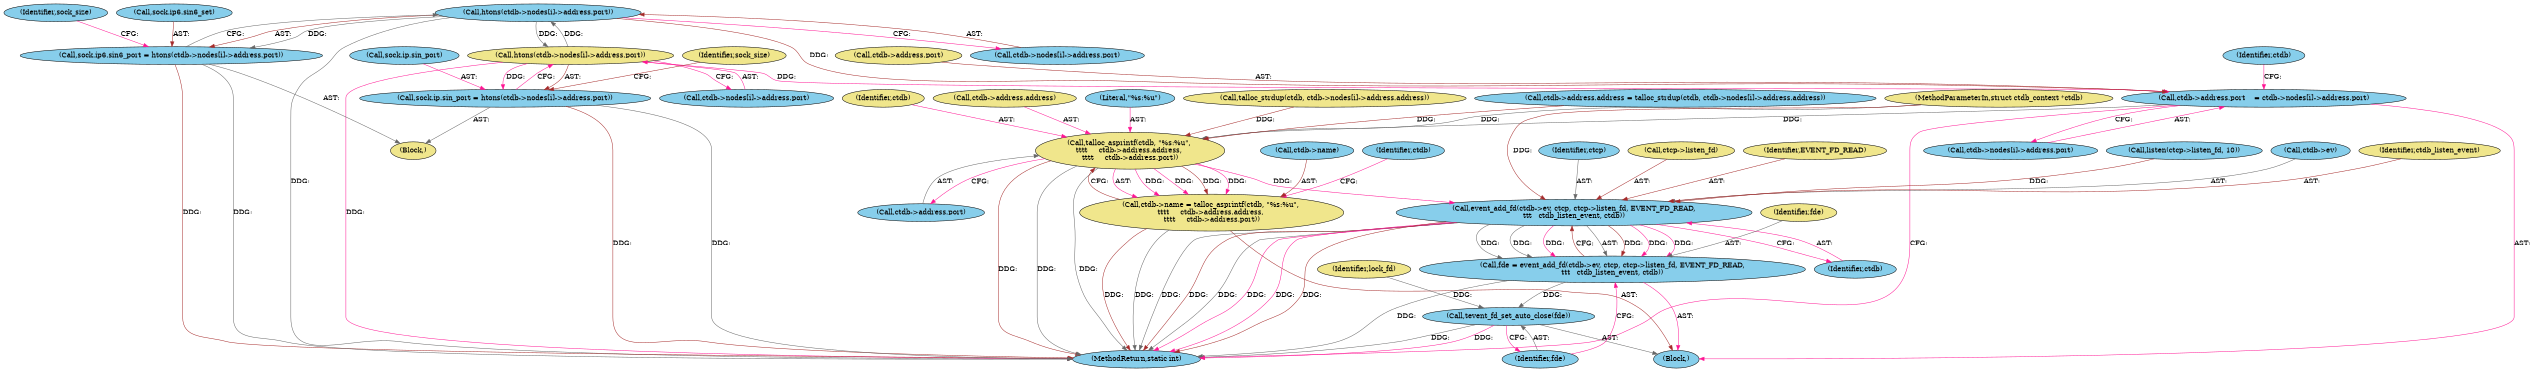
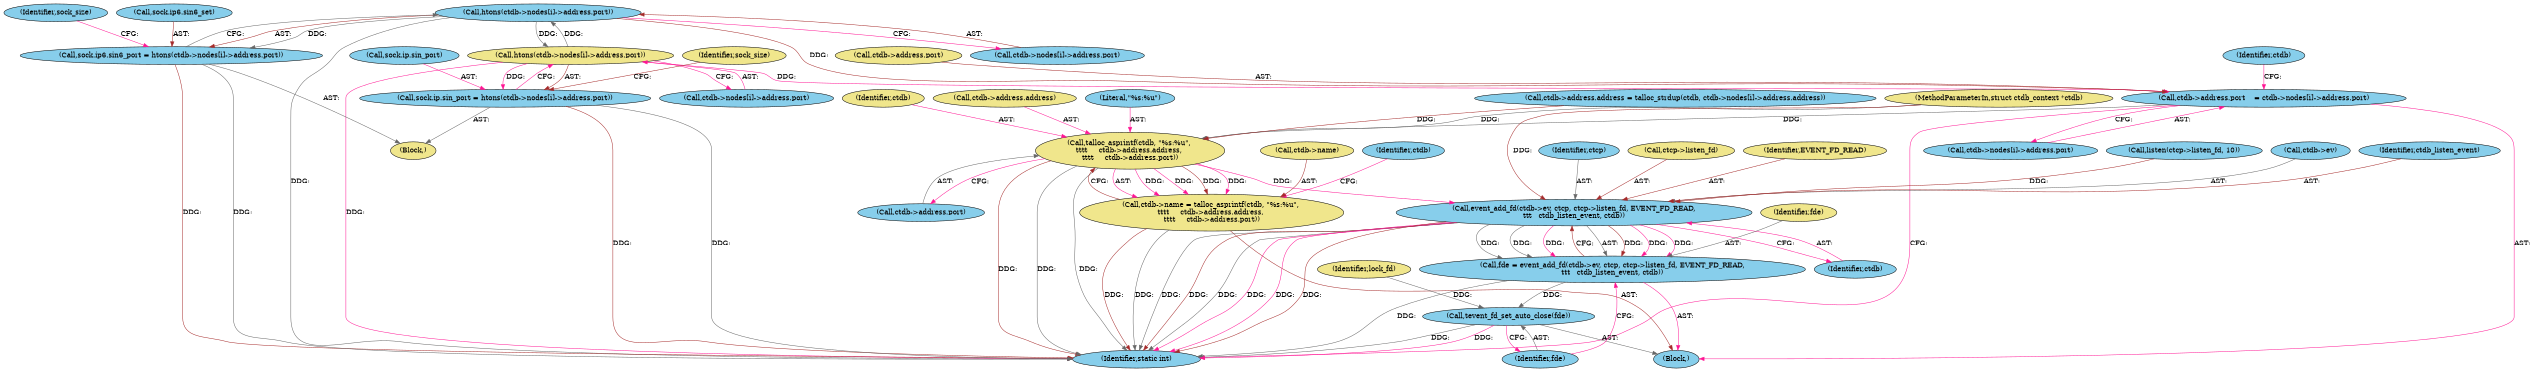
node "(Call,talloc_strdup(ctdb, ctdb->nodes[i]->address.address))": removed
node "(Call,ctdb->name)": fillcolor skyblue -> khaki
node "(Identifier,ctdb_listen_event)": fillcolor khaki -> skyblue
node "(MethodReturn,static int)": label "(MethodReturn,static int)" -> "(Identifier,static int)"
